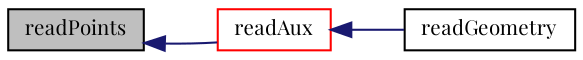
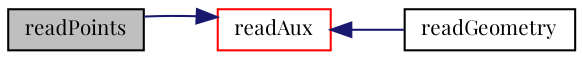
edge "readAux" -> "readPoints": reversed
